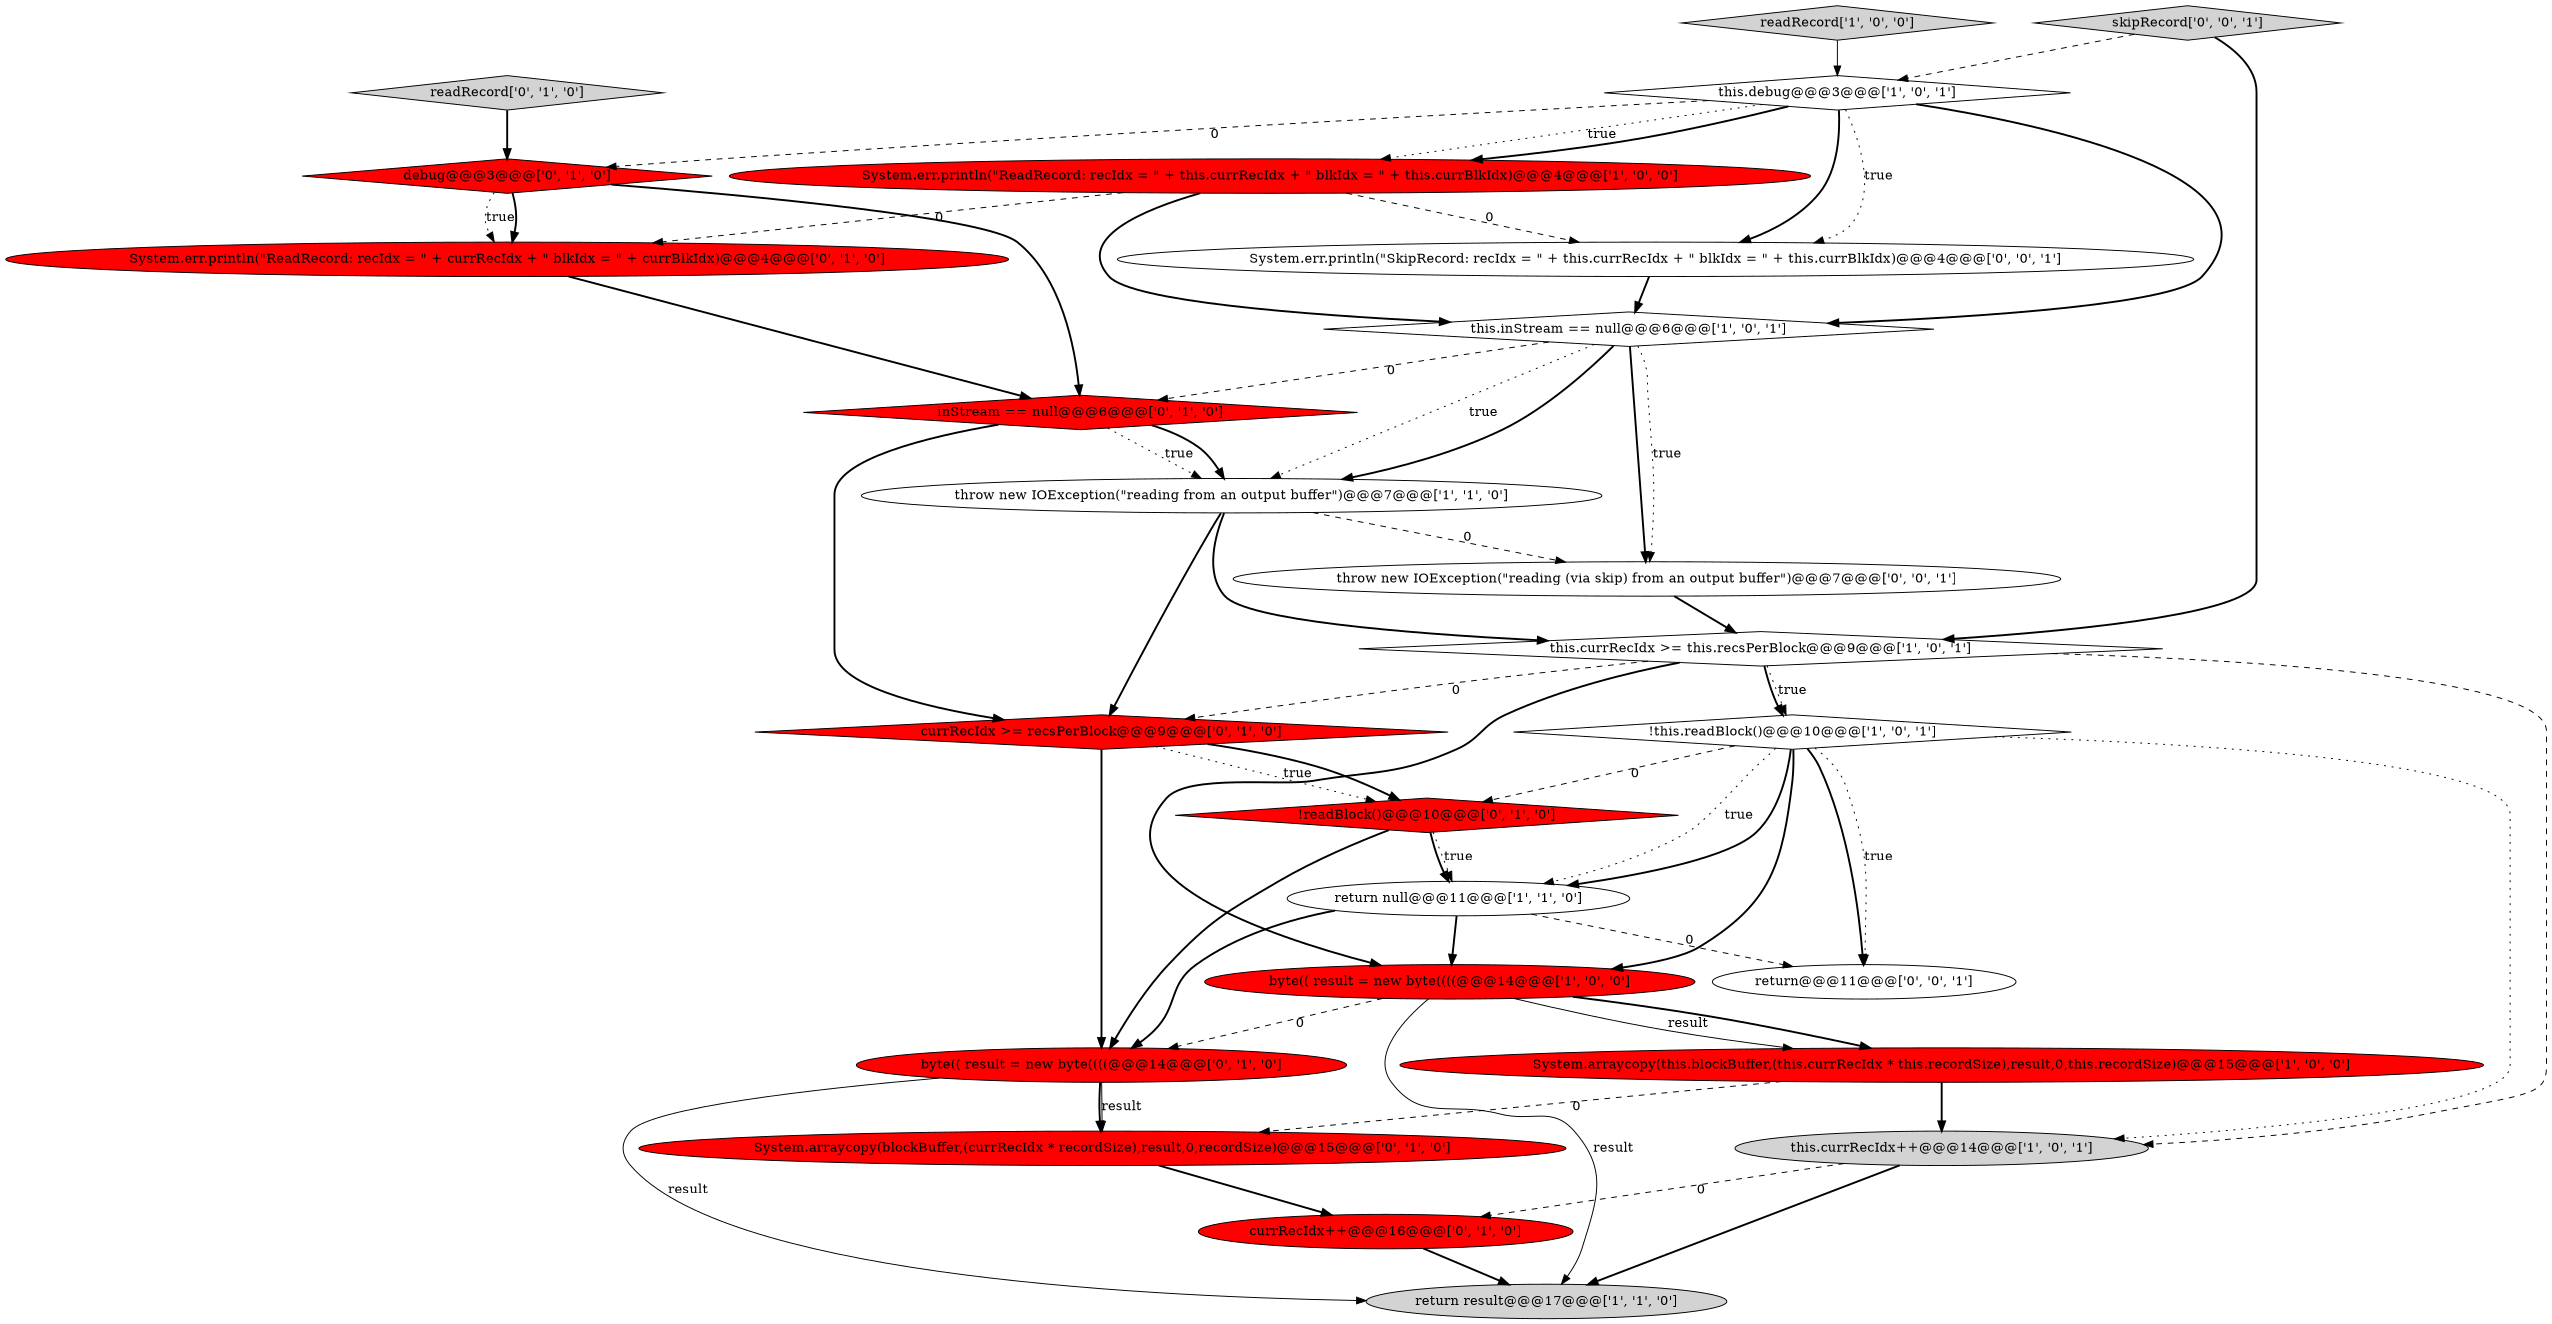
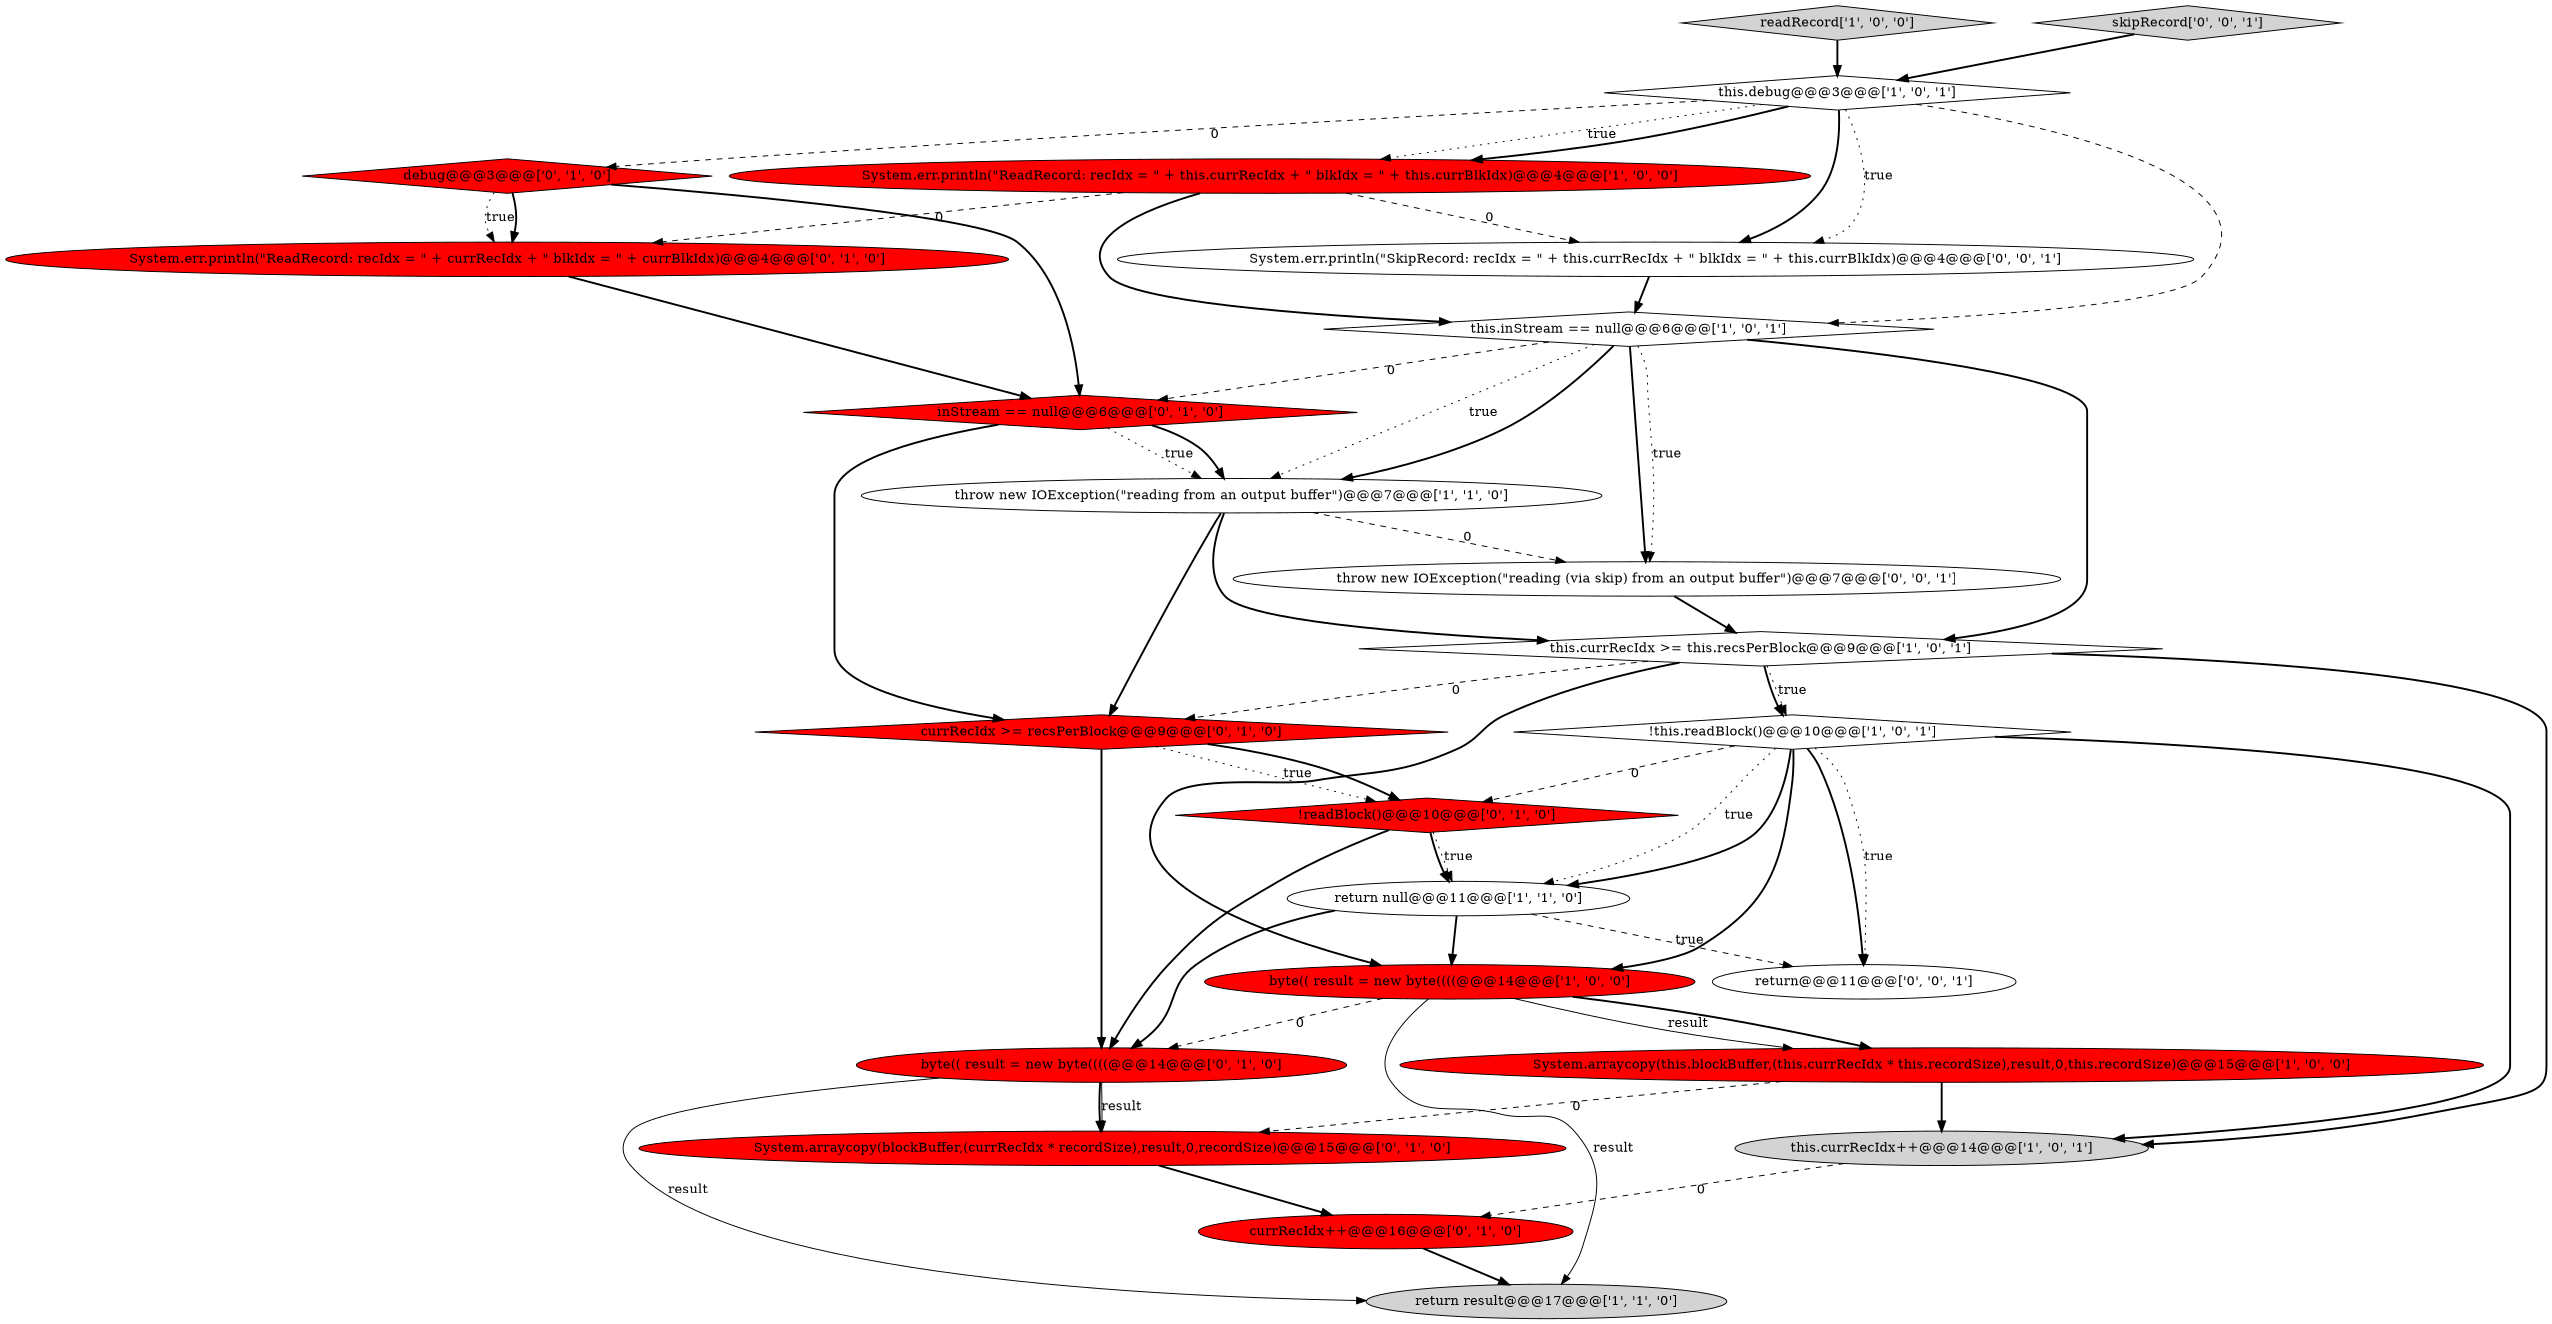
edge "readRecord['1', '0', '0']" -> "this.debug@@@3@@@['1', '0', '1']": style solid -> bold
edge "skipRecord['0', '0', '1']" -> "this.debug@@@3@@@['1', '0', '1']": style dashed -> bold
node "readRecord['0', '1', '0']": removed
edge "this.debug@@@3@@@['1', '0', '1']" -> "this.inStream == null@@@6@@@['1', '0', '1']": style bold -> dashed
edge "skipRecord['0', '0', '1']" -> "this.currRecIdx >= this.recsPerBlock@@@9@@@['1', '0', '1']": now "this.inStream == null@@@6@@@['1', '0', '1']" -> "this.currRecIdx >= this.recsPerBlock@@@9@@@['1', '0', '1']"
edge "this.currRecIdx >= this.recsPerBlock@@@9@@@['1', '0', '1']" -> "this.currRecIdx++@@@14@@@['1', '0', '1']": style dashed -> bold
edge "!this.readBlock()@@@10@@@['1', '0', '1']" -> "this.currRecIdx++@@@14@@@['1', '0', '1']": style dotted -> bold
edge "return null@@@11@@@['1', '1', '0']" -> "return@@@11@@@['0', '0', '1']": label "0" -> "true"
edge "this.currRecIdx++@@@14@@@['1', '0', '1']" -> "return result@@@17@@@['1', '1', '0']": removed
